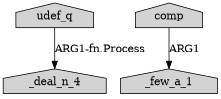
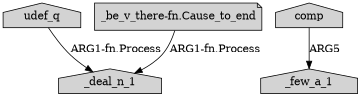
node "_be_v_there-fn.Cause_to_end": added
edge "comp" -> "_few_a_1": label "ARG1" -> "ARG5"
node "_deal_n_4": label "_deal_n_4" -> "_deal_n_1"
